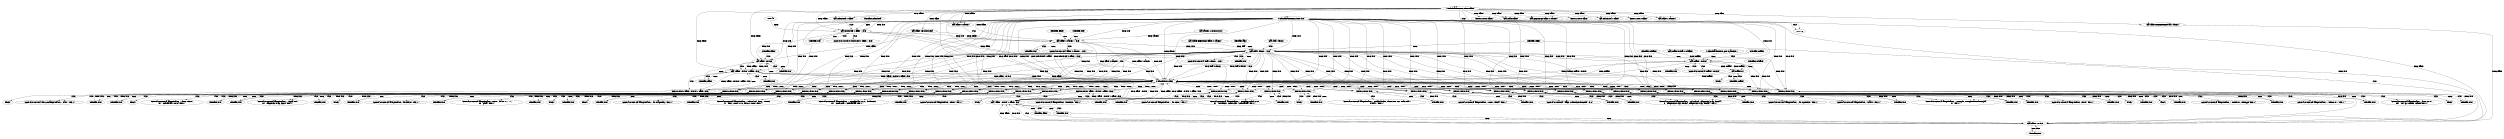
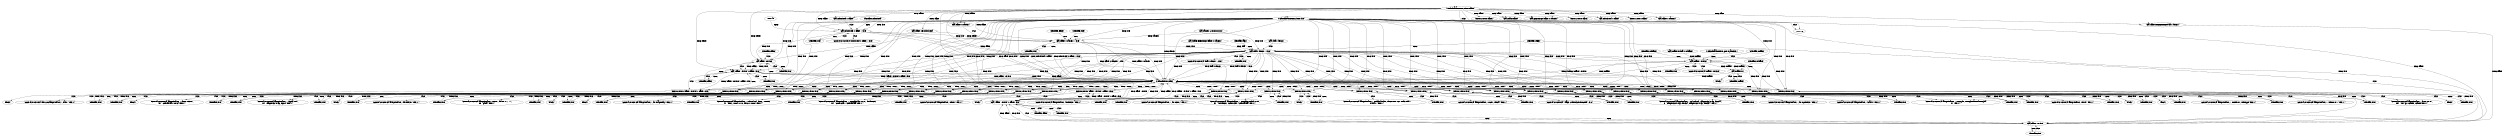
edge "(MethodParameterIn,size_t size)" -> "(Call,doff + descsz > size)": now "(Call,namesz & 0x80000000)" -> "(Call,doff + descsz > size)"
node "(ControlStructure,if (offset + namesz > size))": removed
